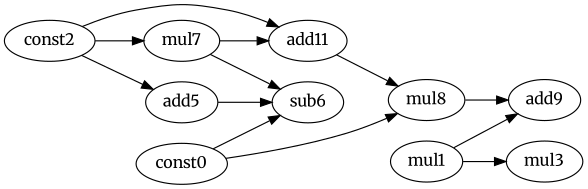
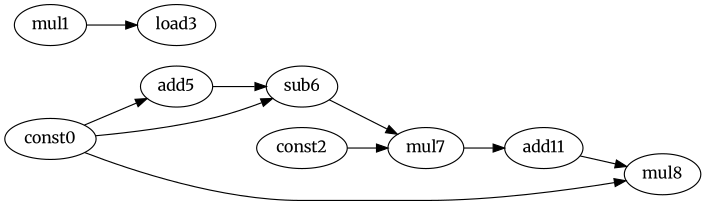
edge "const2" -> "add11": removed
edge "mul7" -> "sub6": reversed
edge "const2" -> "add5": now "const0" -> "add5"
node "add9": removed
node "mul3": label "mul3" -> "load3"
